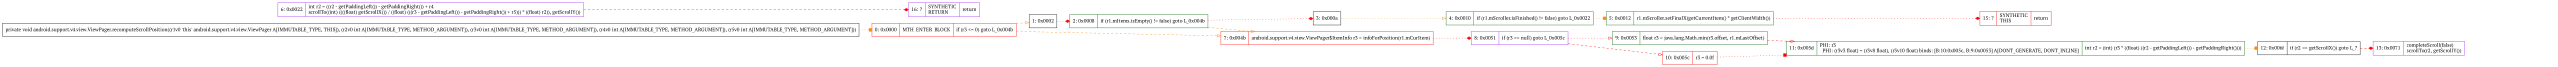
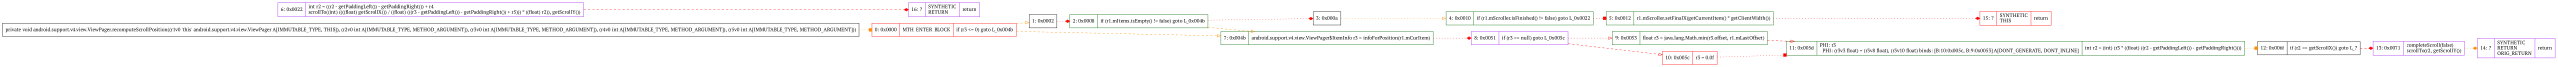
edge "4: 0x0010" -> "5: 0x0012": color darkorange -> red
node "7: 0x004b": color red -> darkgreen
node "14: ?": added
